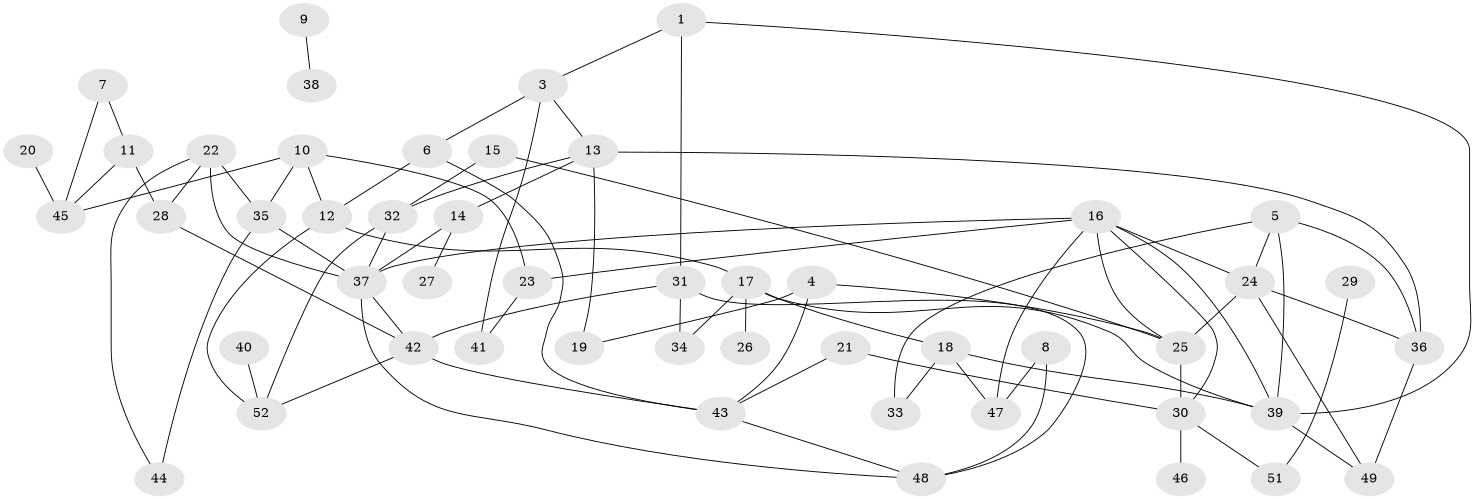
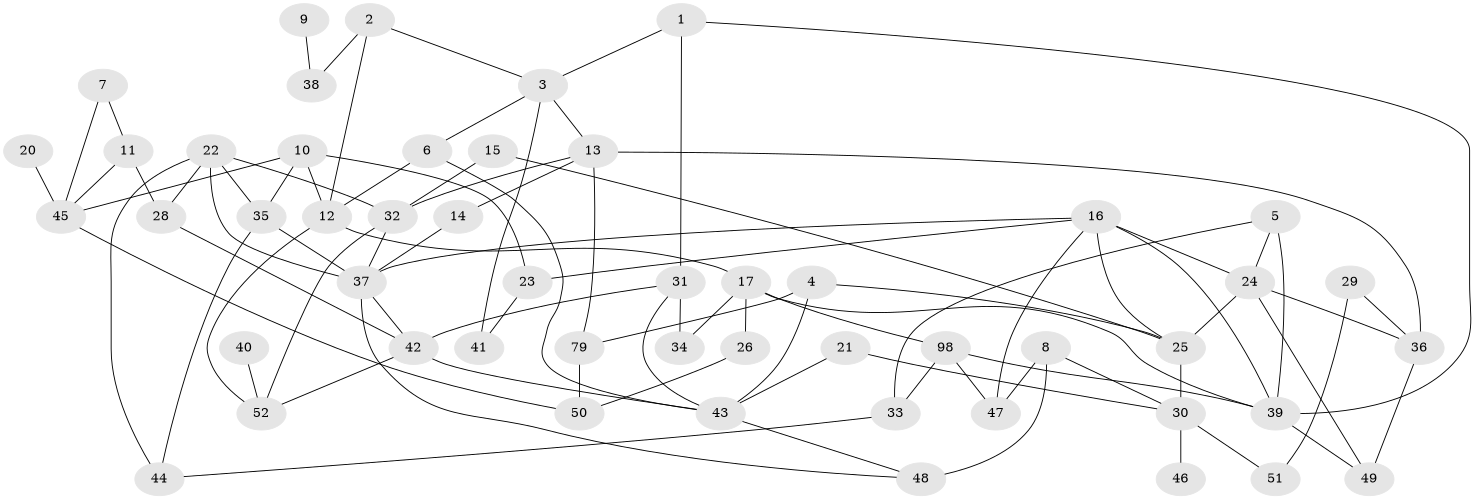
node "2": added
edge "22" -- "32": added
edge "5" -- "36": now "29" -- "36"
node "27": removed
edge "31" -- "48": now "31" -- "43"
edge "16" -- "30": now "8" -- "30"
node "19": label "19" -> "79"
node "18": label "18" -> "98"
node "50": added
edge "33" -- "44": added
